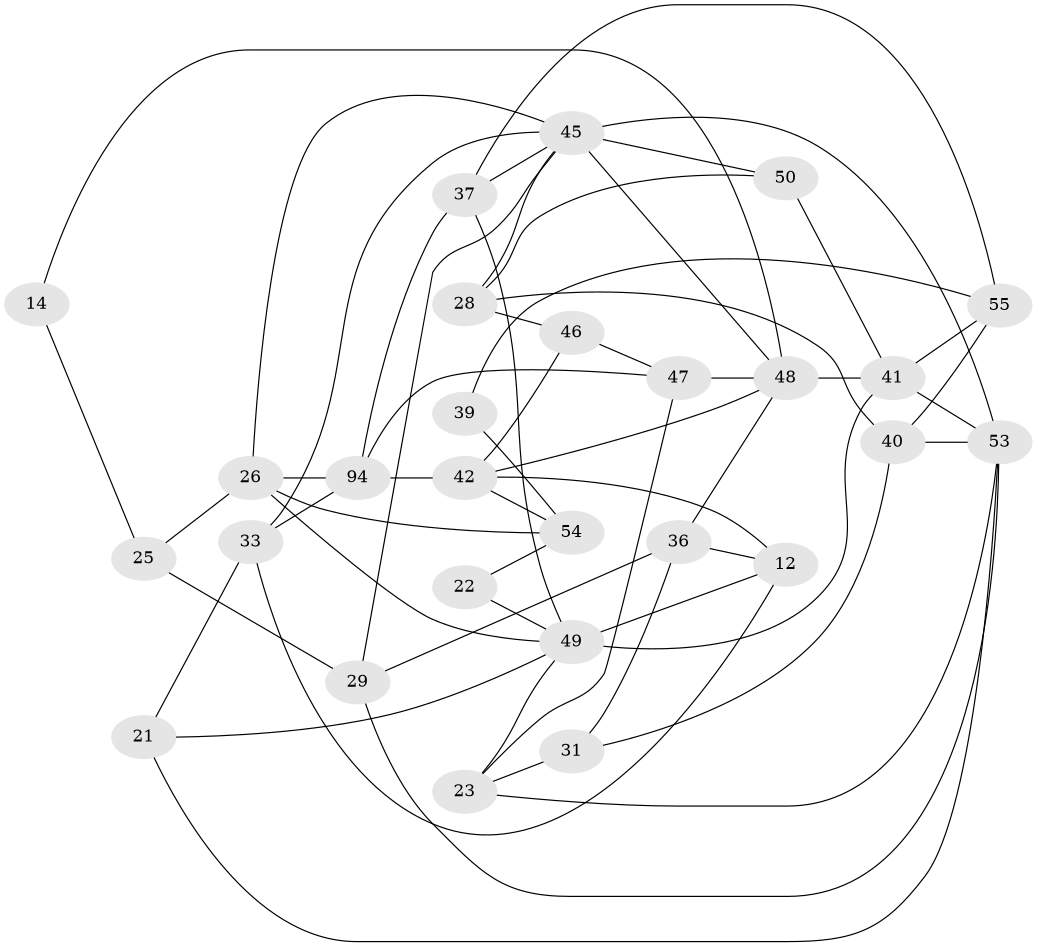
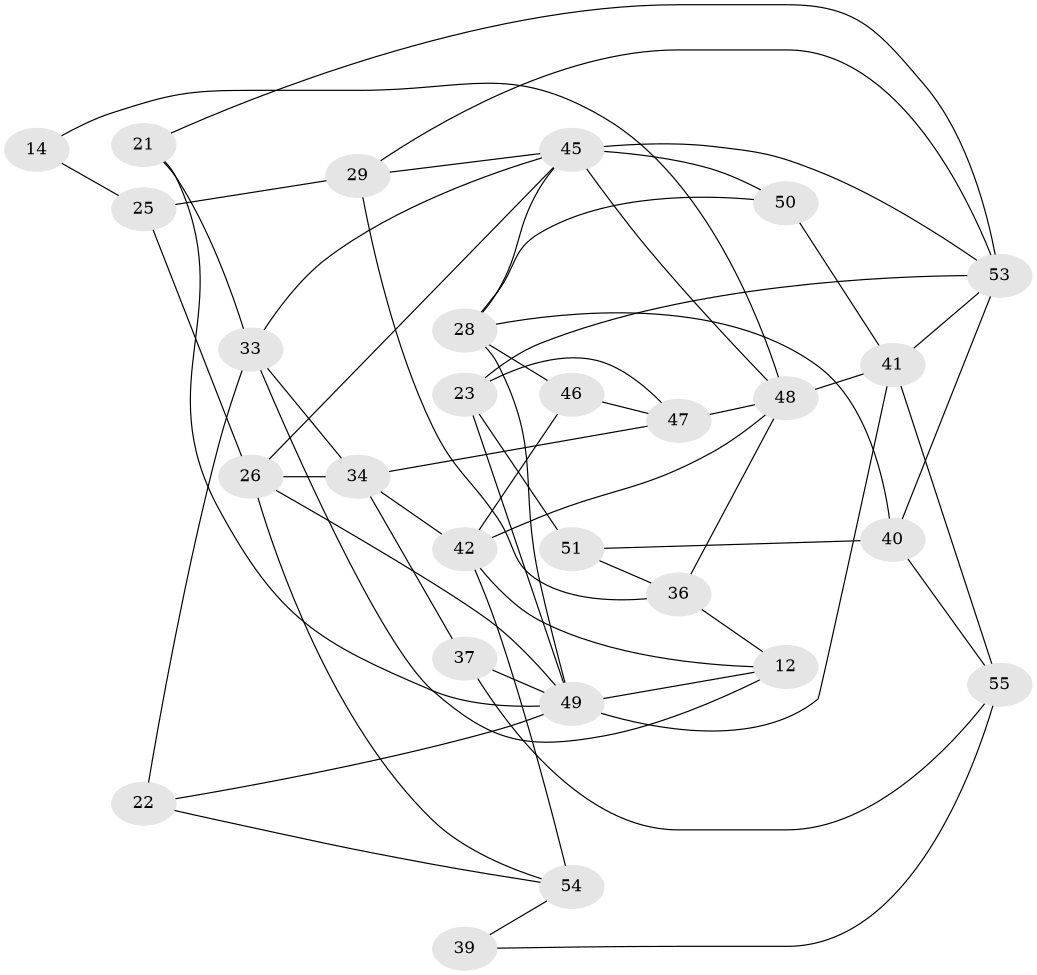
edge "45" -- "37": removed
node "94": label "94" -> "34"
edge "28" -- "49": added
edge "33" -- "22": added
node "31": label "31" -> "51"
